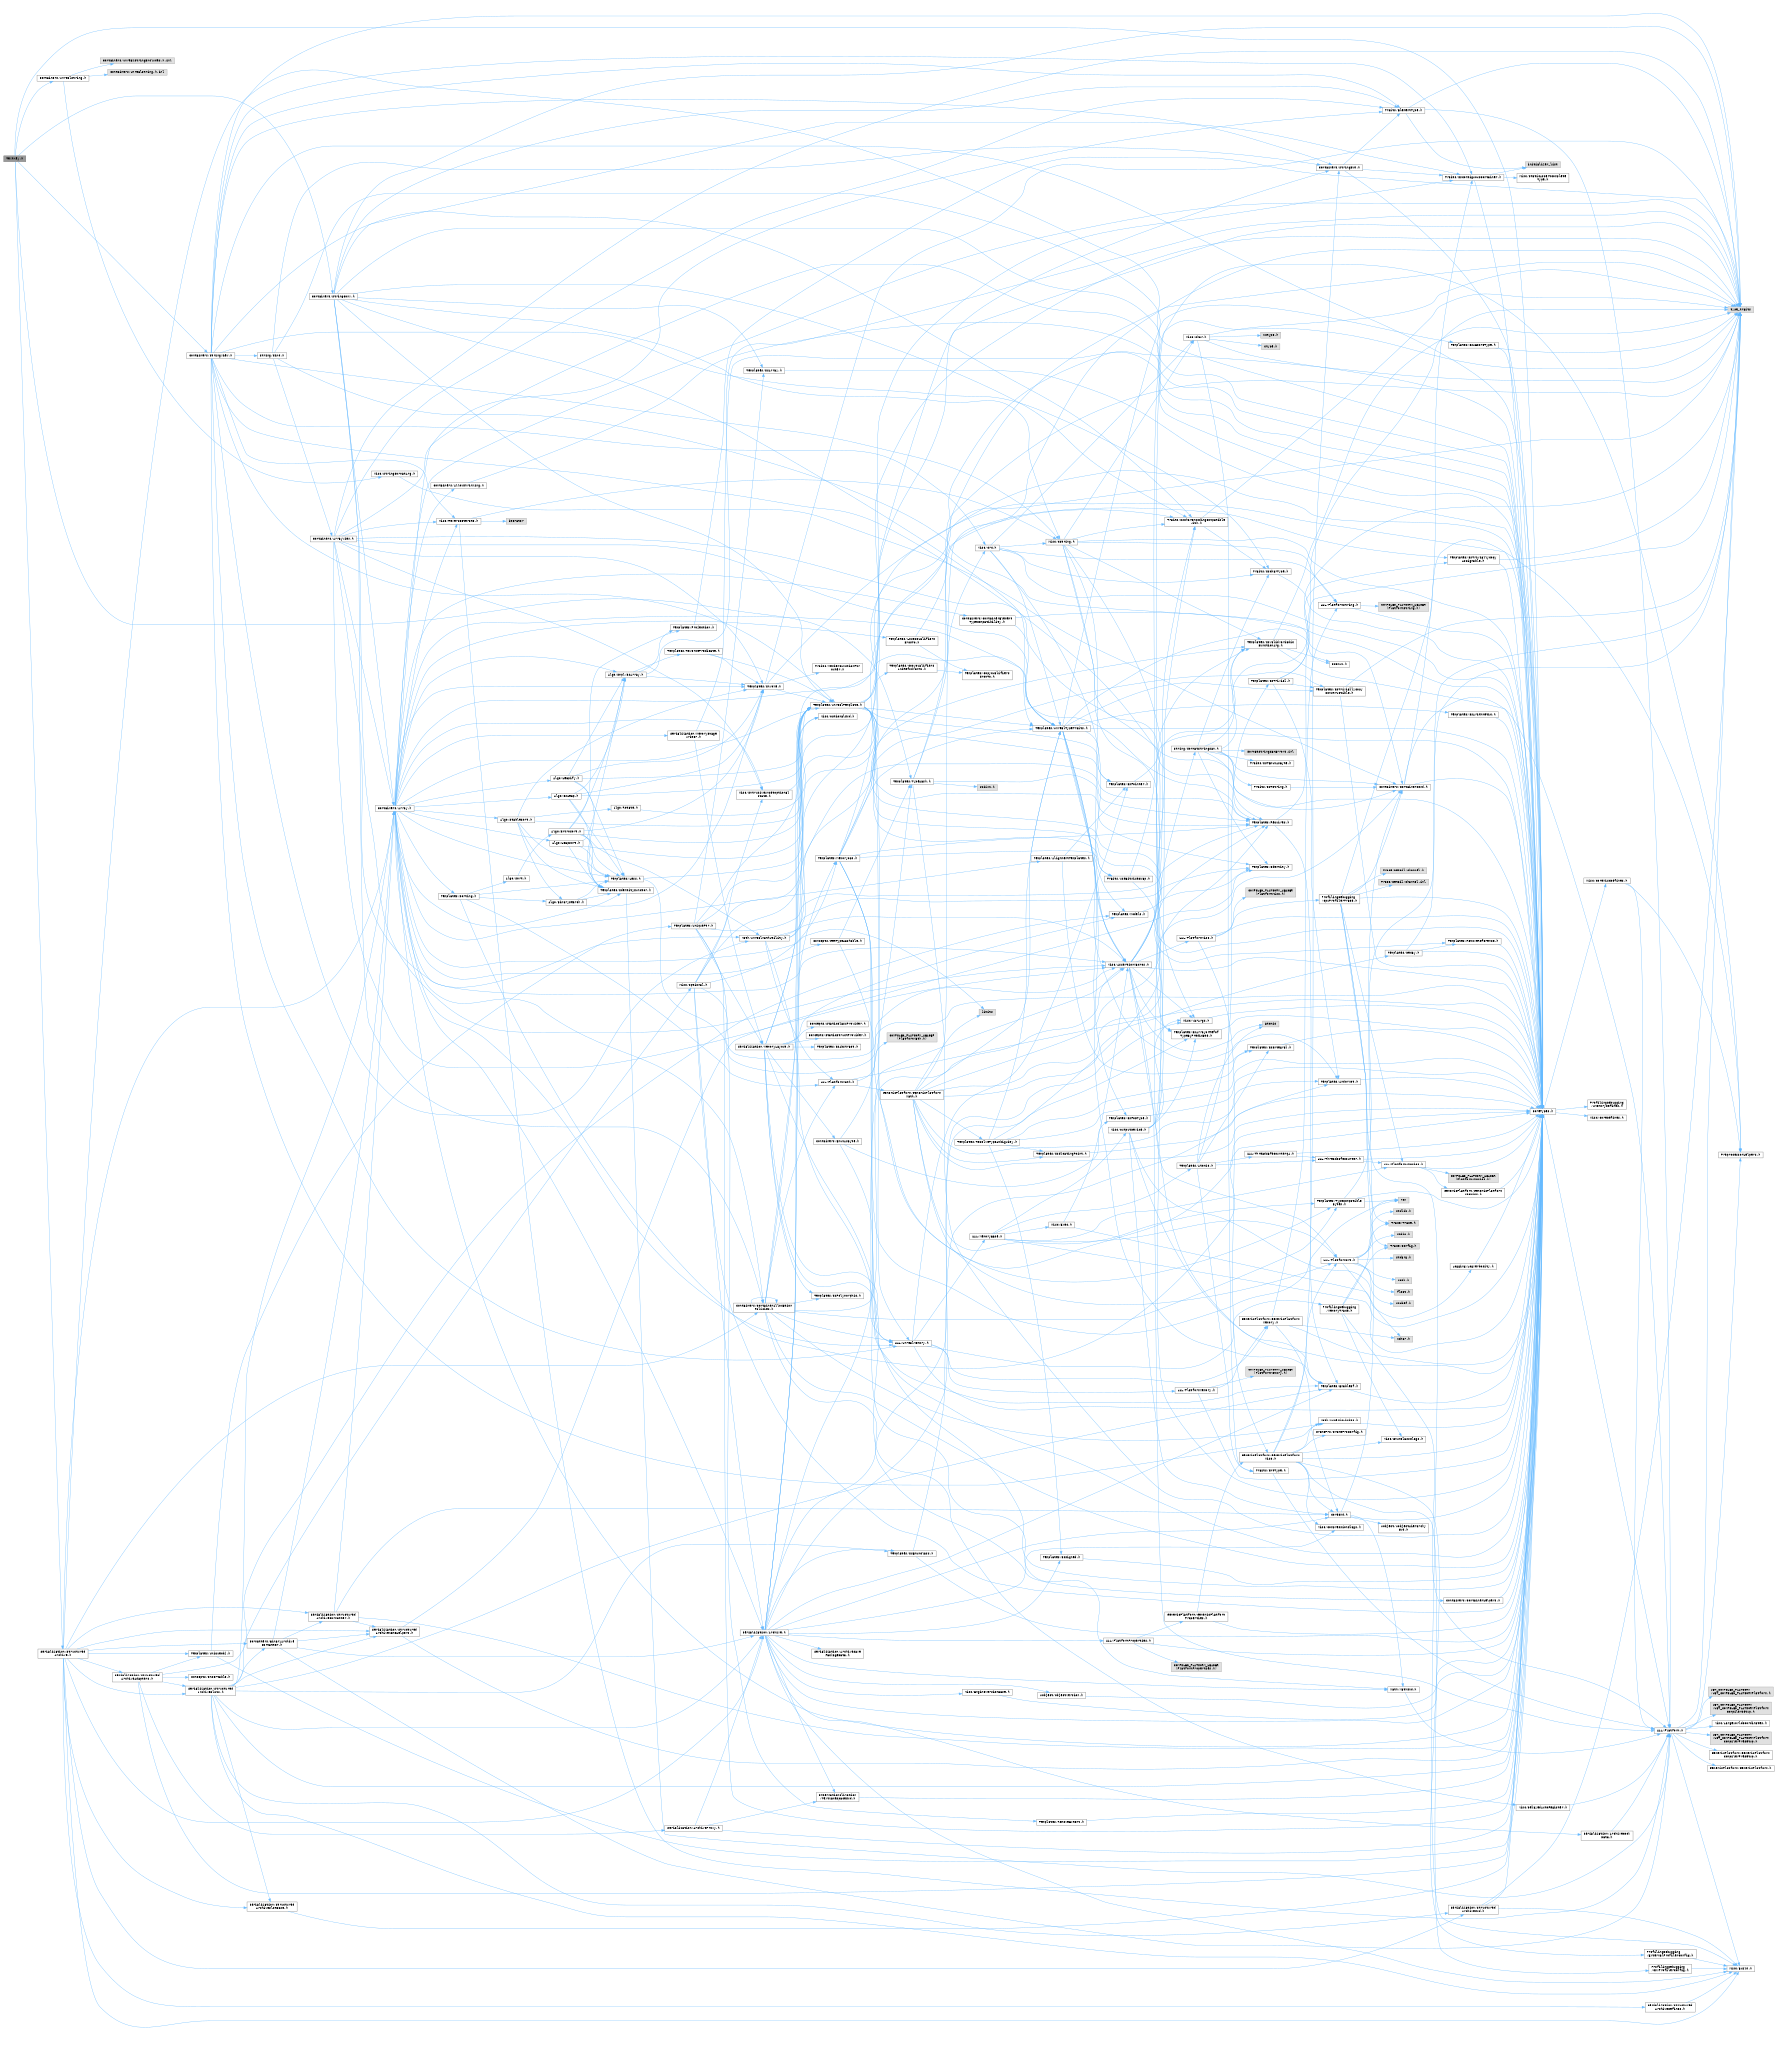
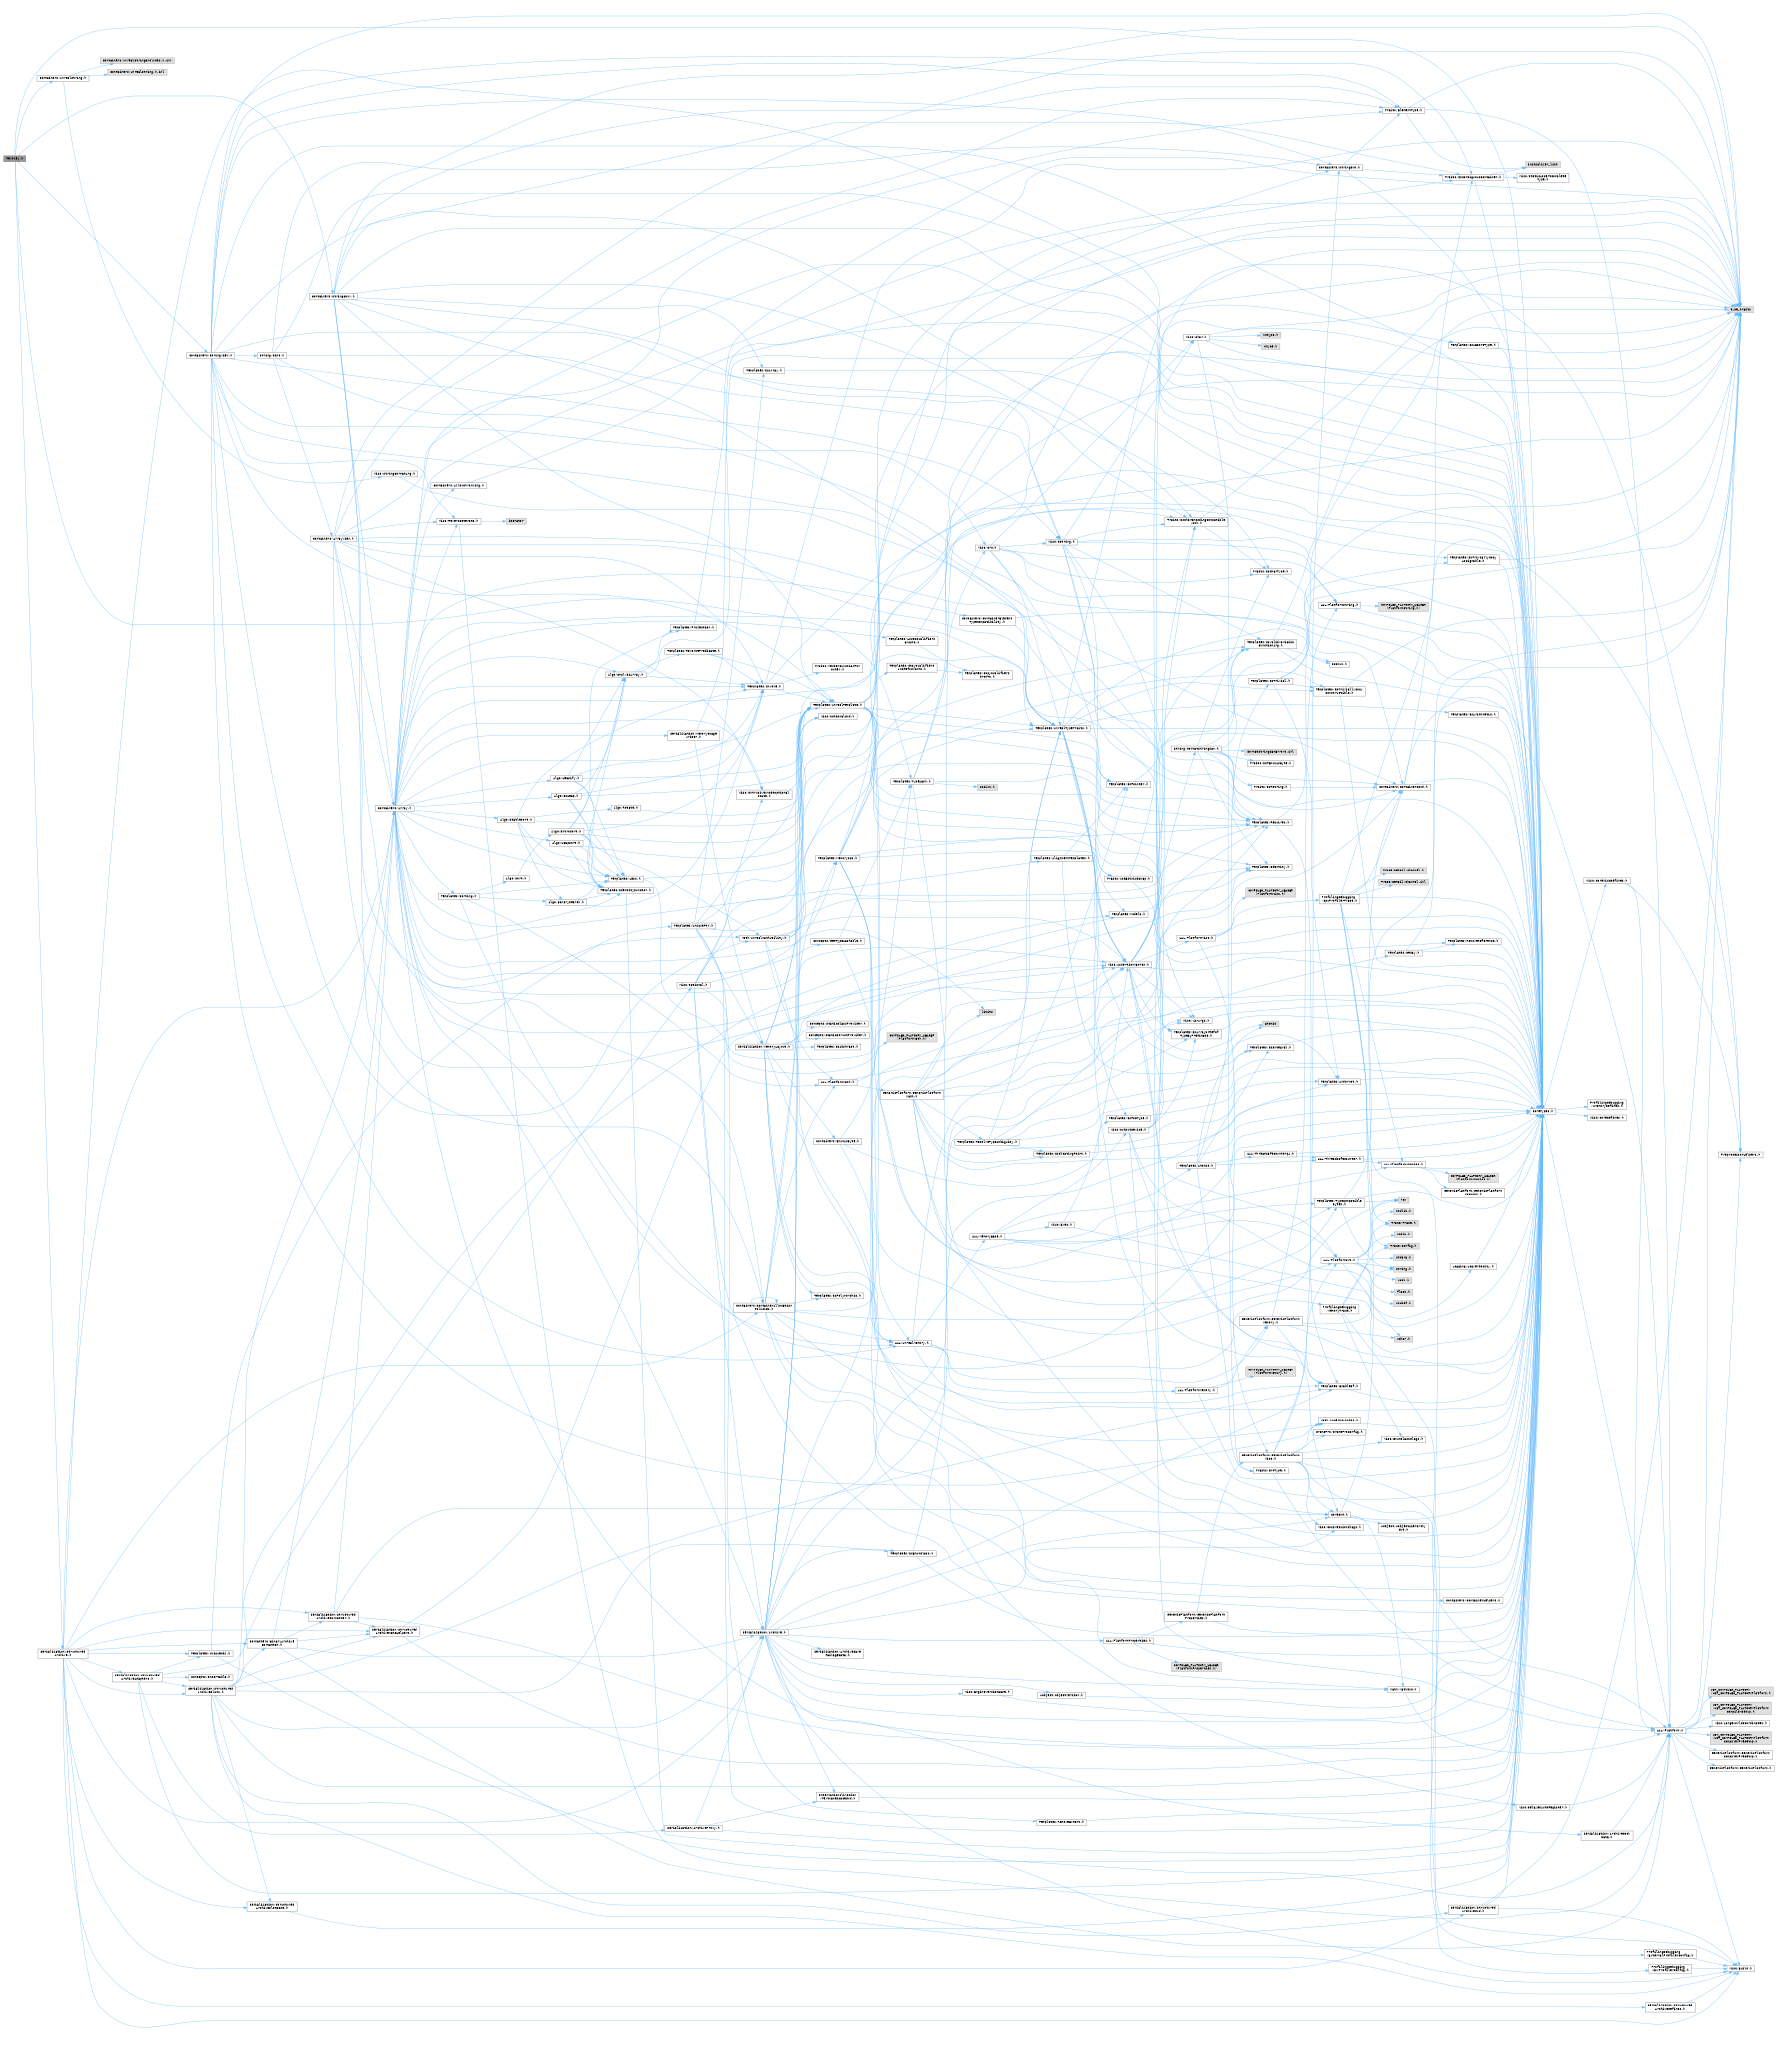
edge "Misc/ReverseIterate.h" -> "Misc/CString.h": now "String/Find.h" -> "Misc/CString.h"
node "string.h": added
node "Templates/IsSigned.h": removed
